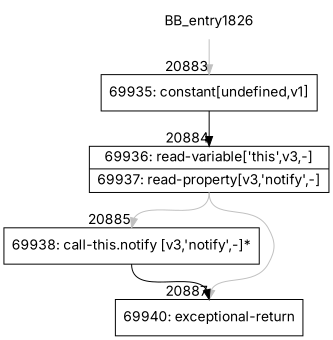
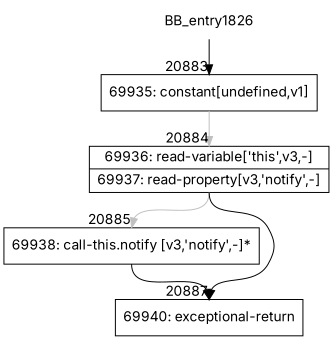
edge "BB_entry1826" -> "69935: constant[undefined,v1]": color gray -> black
edge "69935: constant[undefined,v1]" -> "69936: read-variable['this',v3,-]": color black -> gray
edge "69936: read-variable['this',v3,-]" -> "69940: exceptional-return": color gray -> black
